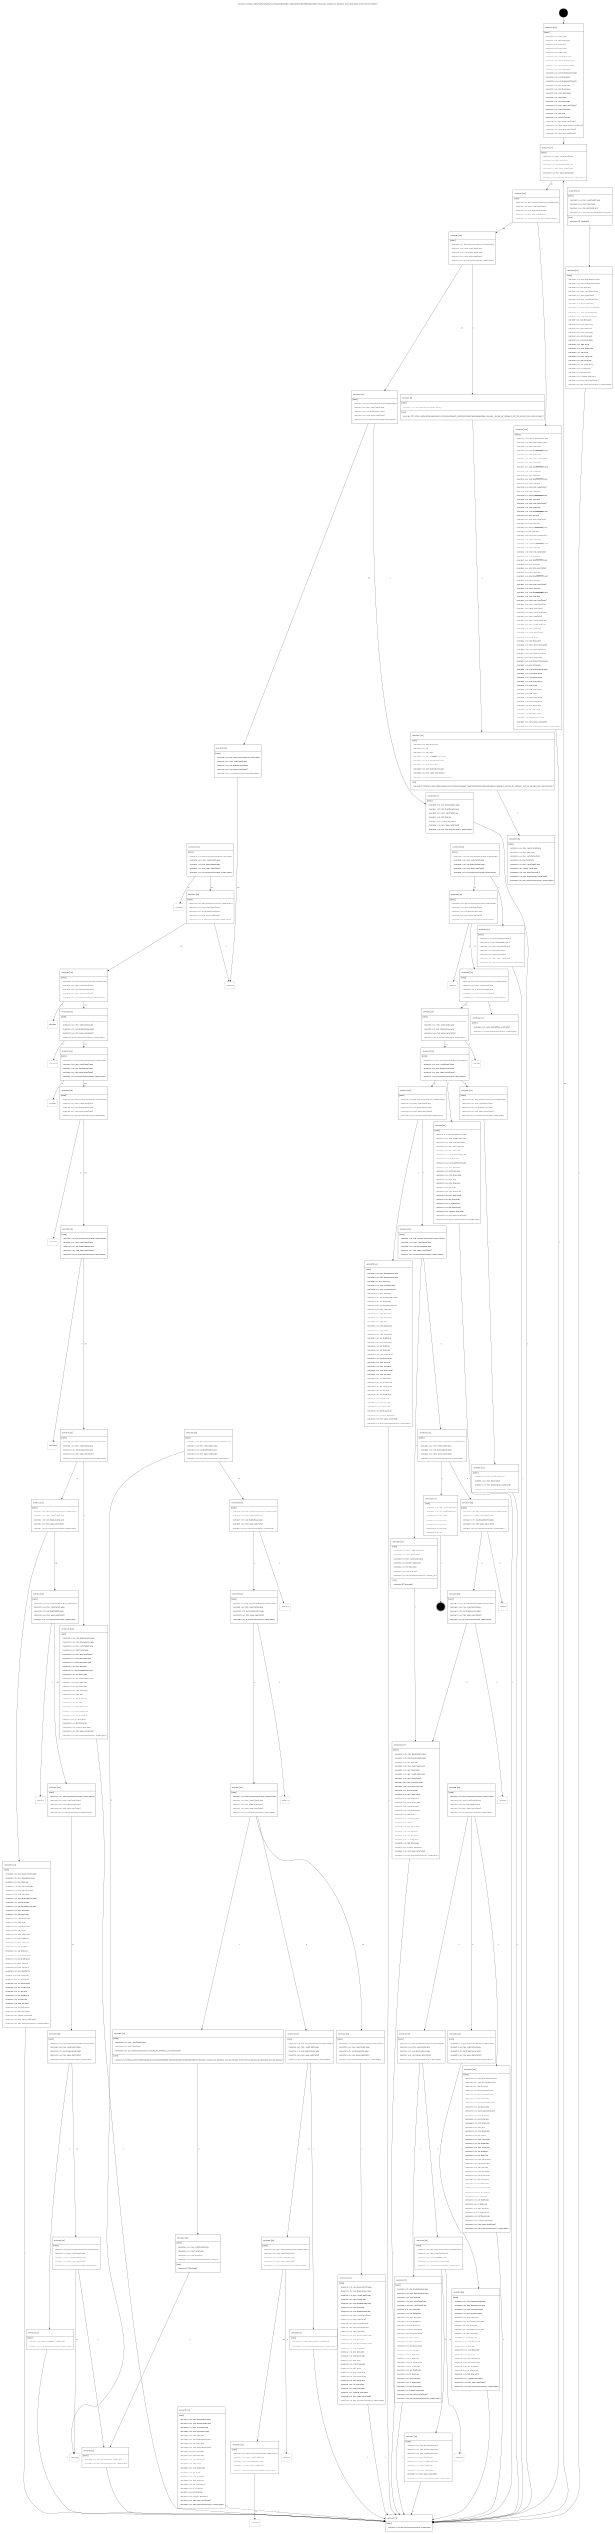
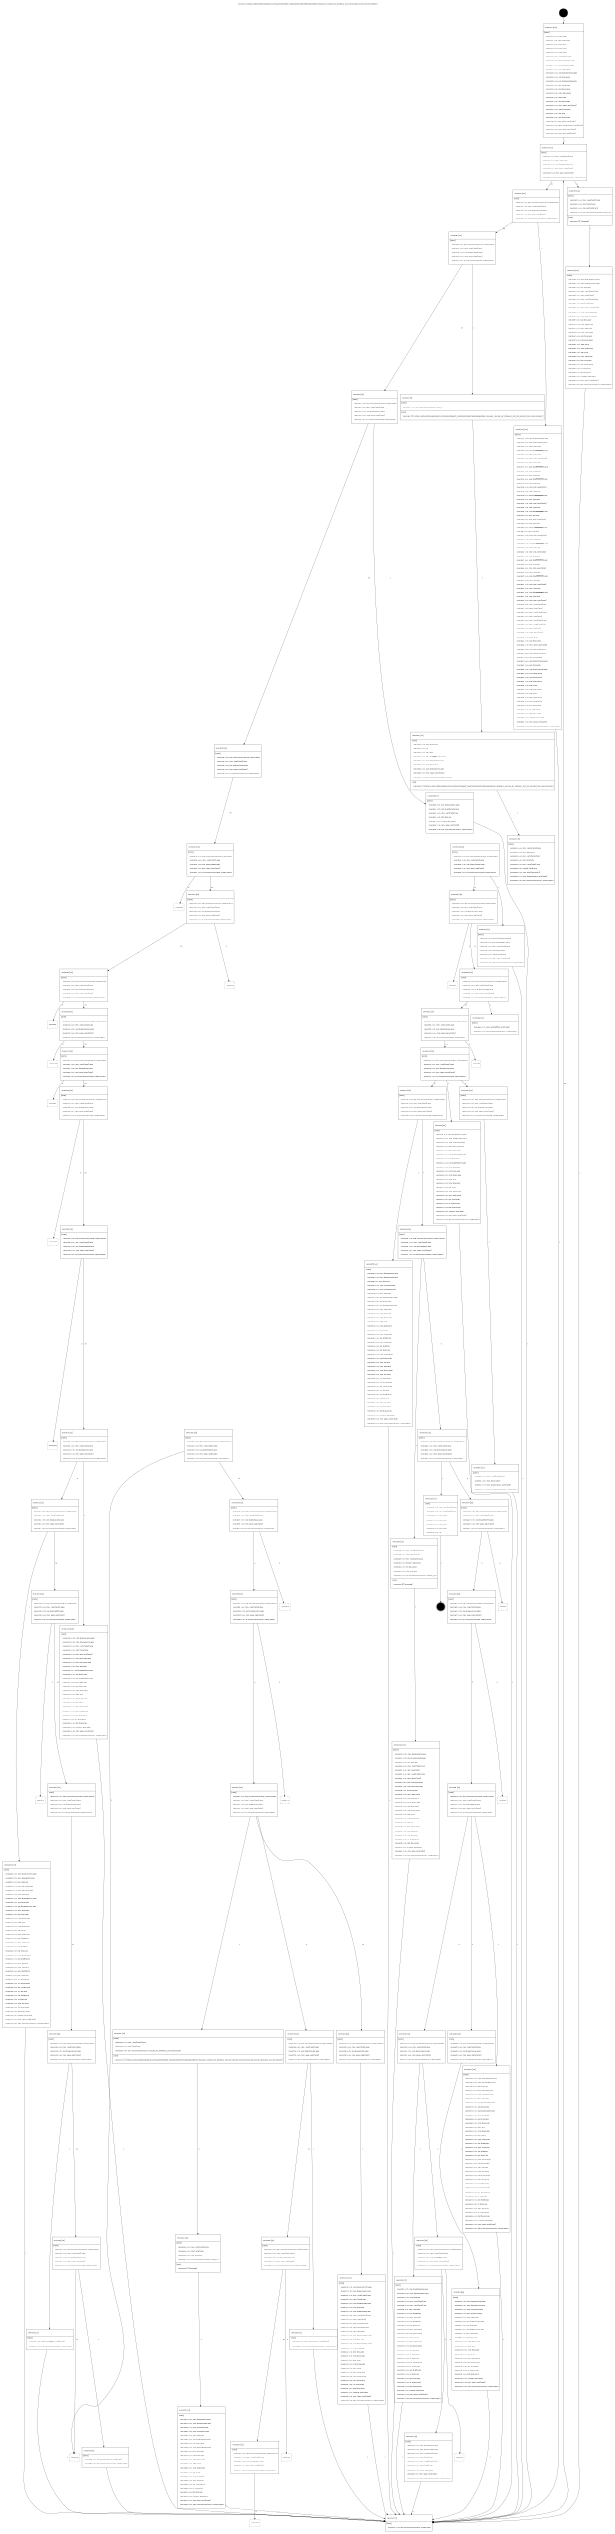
edge "0x4012c4 [29]" -> "0x401985 [16]": added, label "1"
edge "0x401335 [28]" -> "0x401fa0": now "0x401335 [28]" -> "0x401351 [28]"
edge "0x4016b5 [28]" -> "0x401b02 [104]": now "0x4016b5 [28]" -> "0x4016d1 [28]"
edge "0x401d62 [15]" -> "0x4019f8 [12]": now "0x401d62 [15]" -> "0x401d71 [94]"
